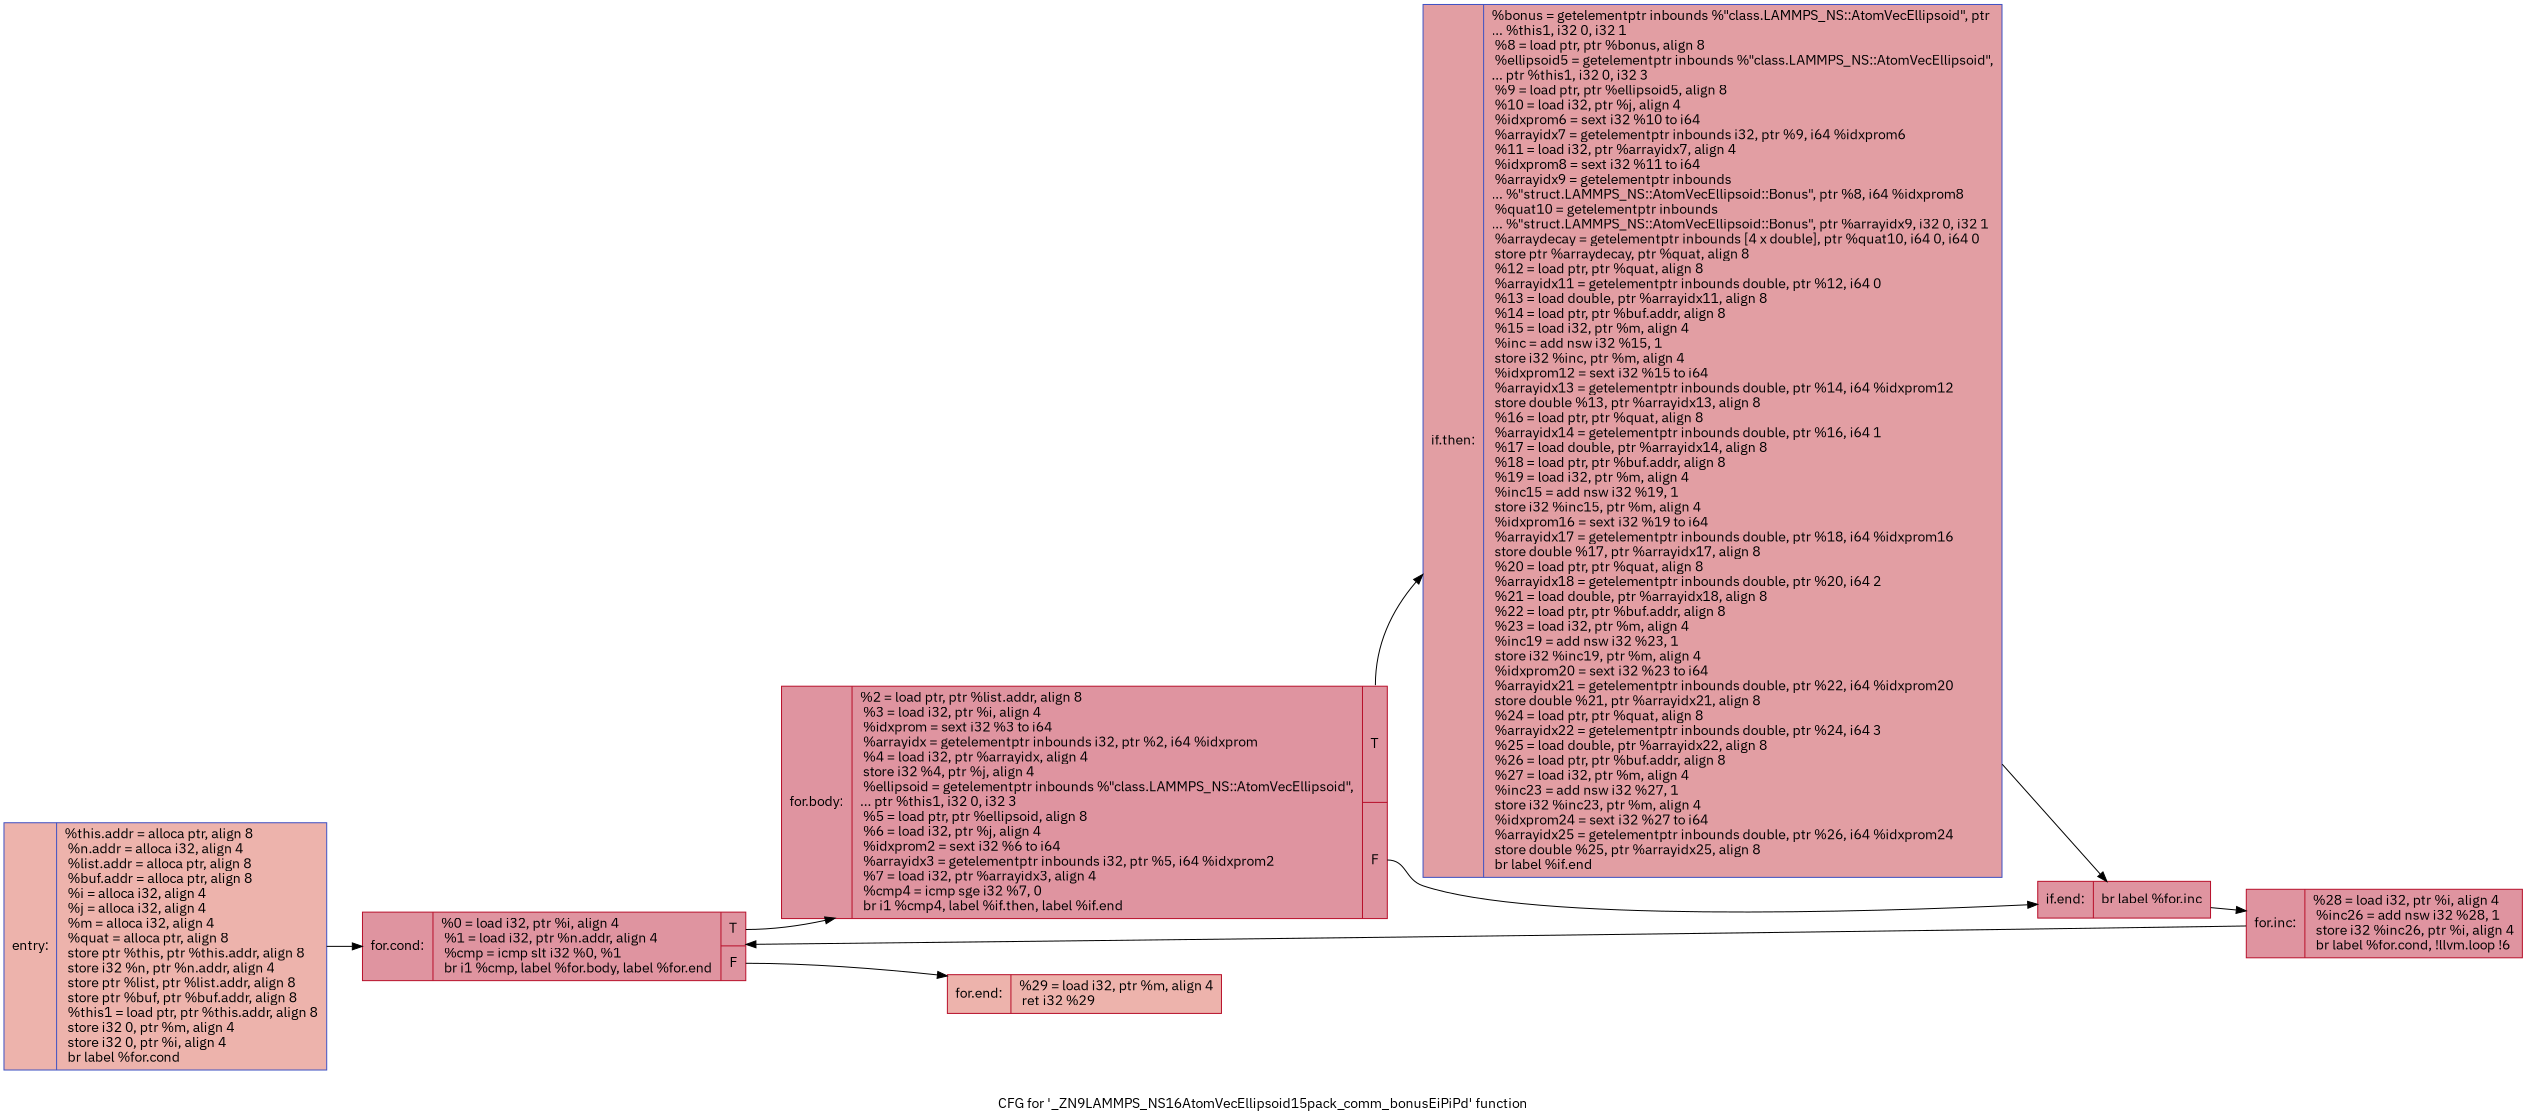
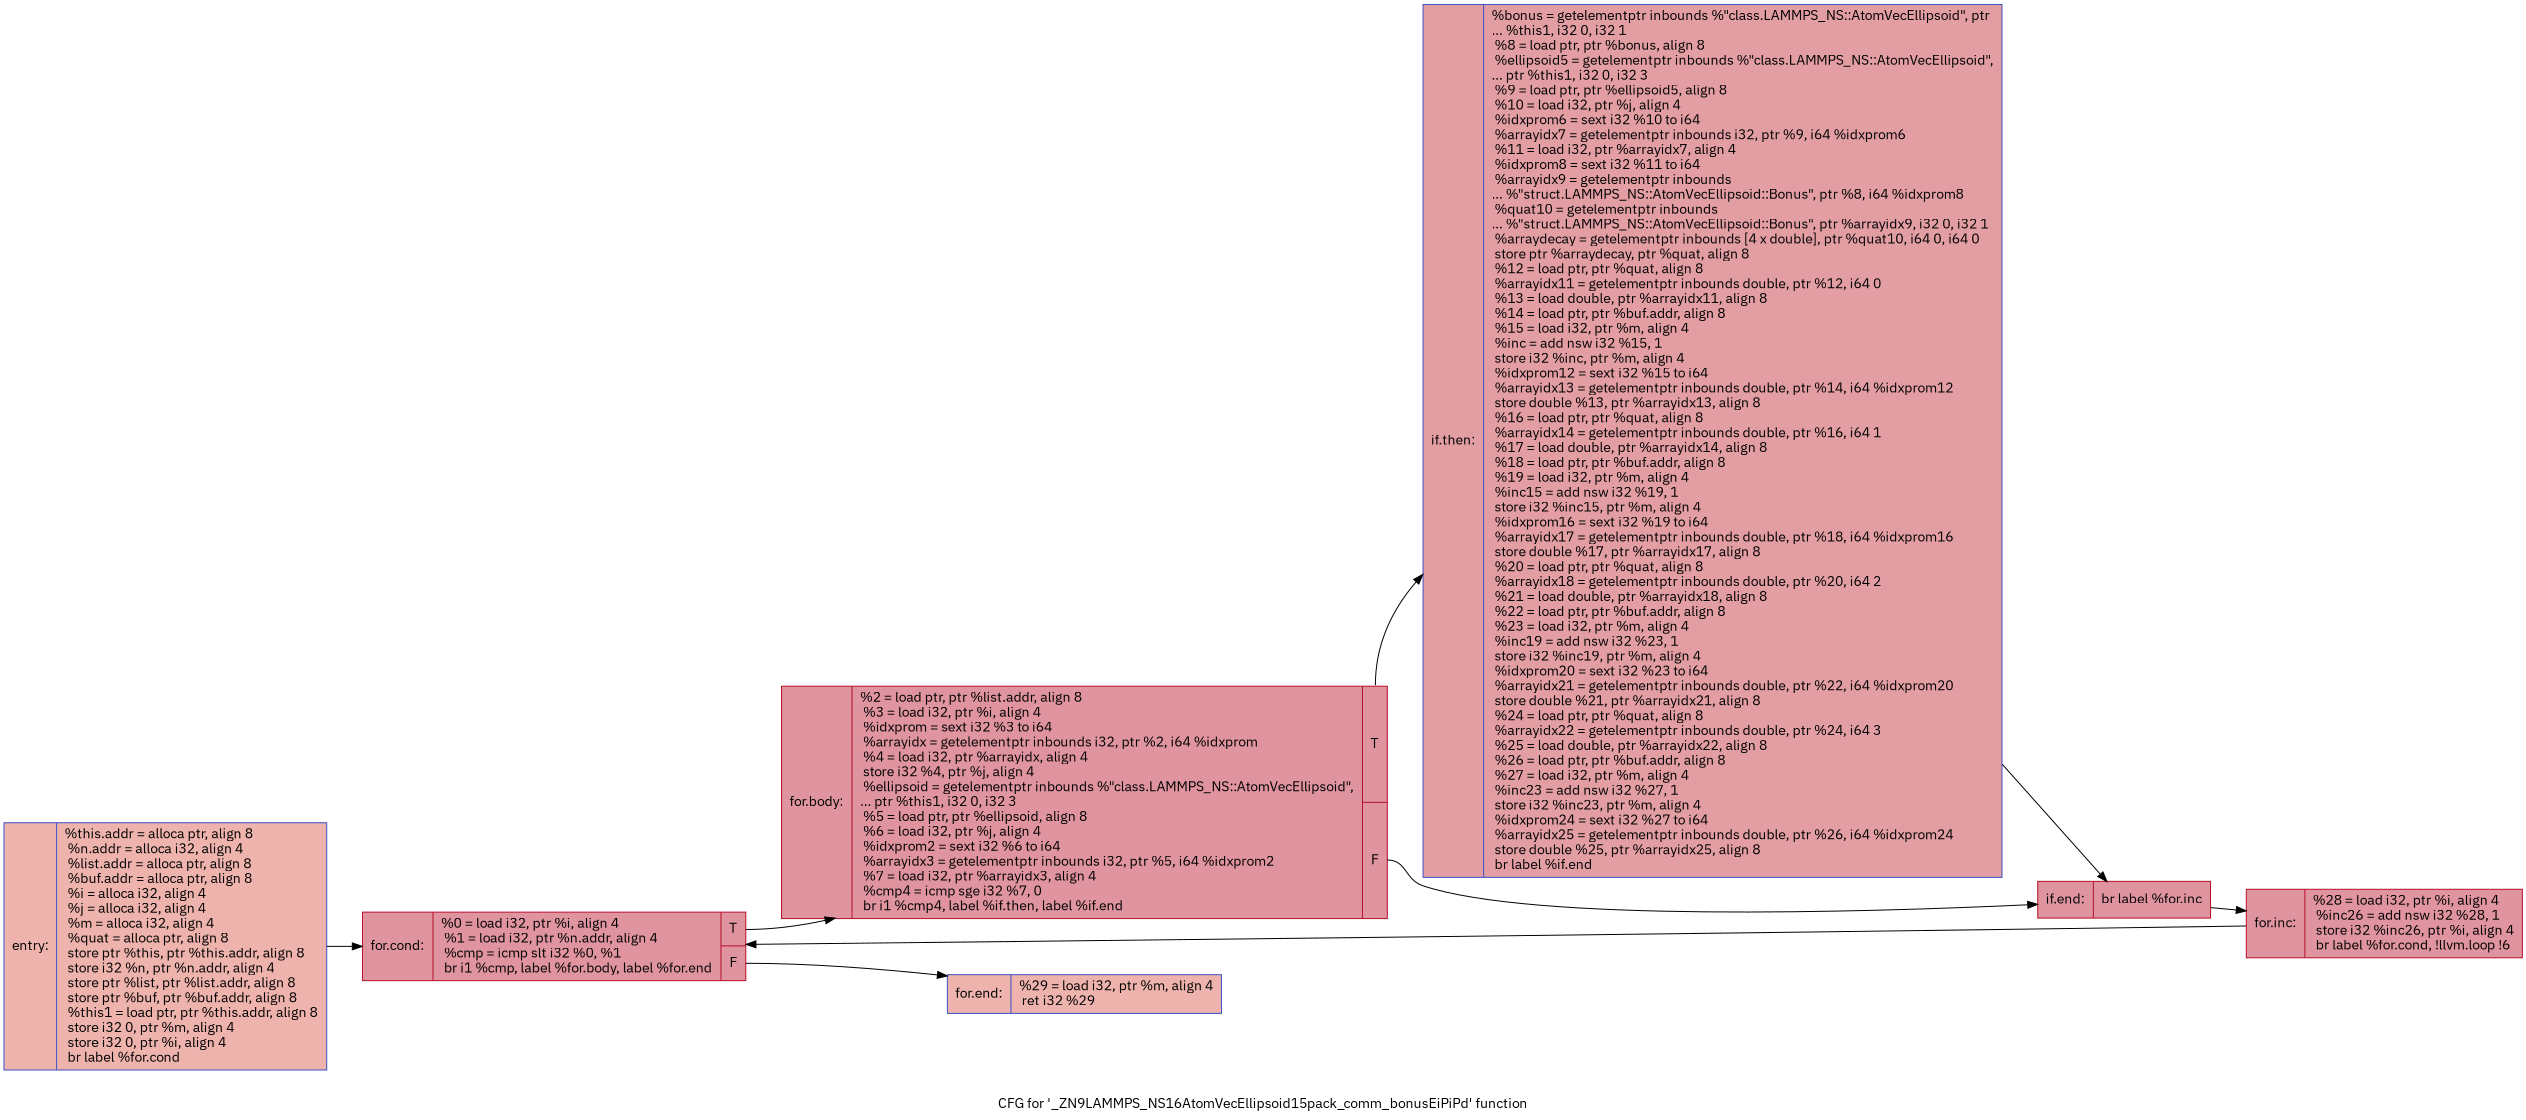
node "for.end:": color #b70d28ff -> #3d50c3ff
